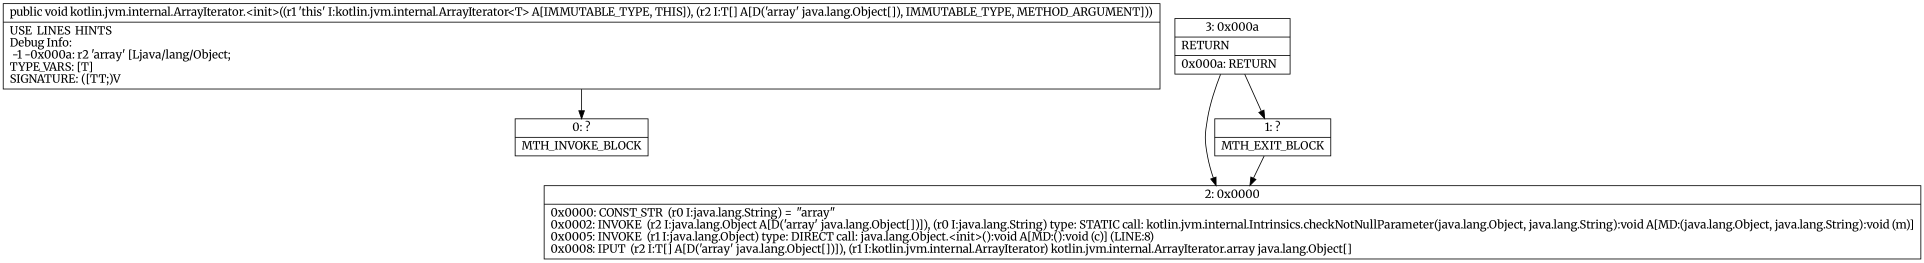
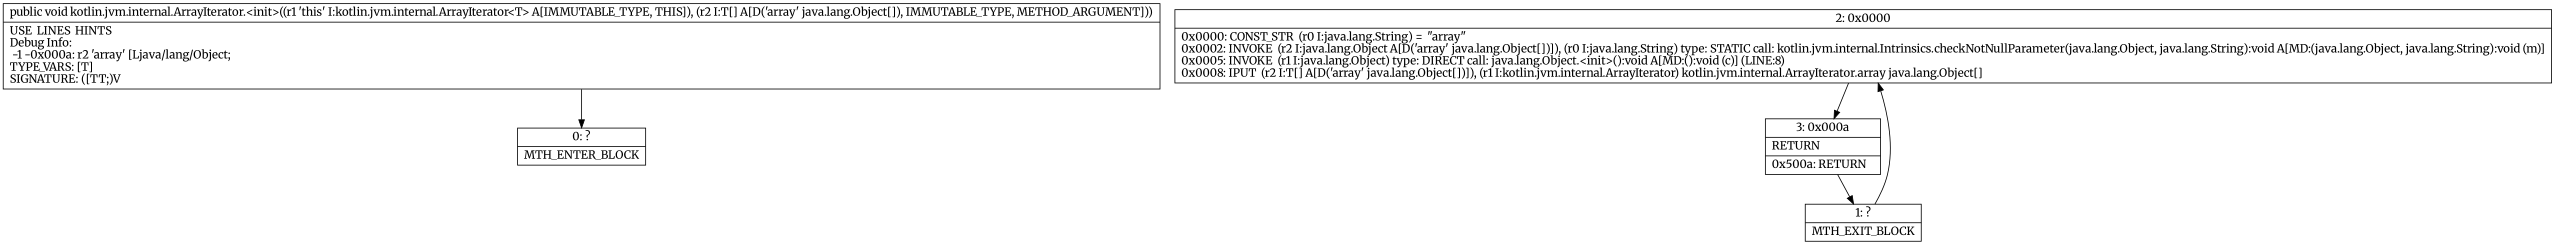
node "3: 0x000a": text "0x000a: RETURN" -> "0x500a: RETURN"
edge "3: 0x000a" -> "2: 0x0000": reversed
node "0: ?": text "MTH_INVOKE_BLOCK" -> "MTH_ENTER_BLOCK"
